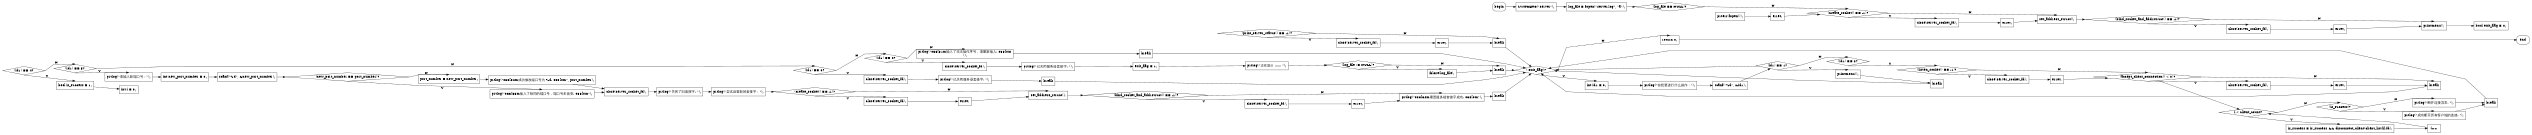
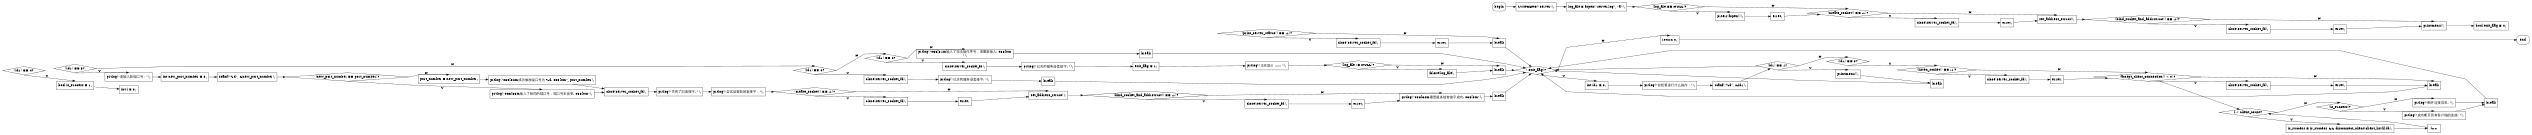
edge "(log_file == NULL)?" -> "prterr(fopen());": added, label "Y"
edge "(id1) == 4?" -> "(id1) == 5?": removed, label "N"
